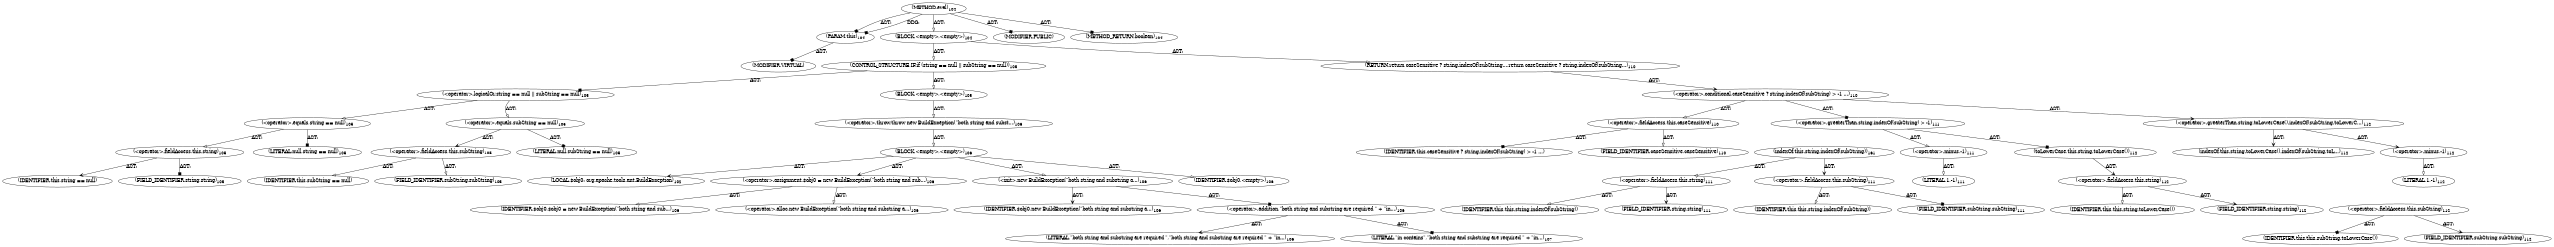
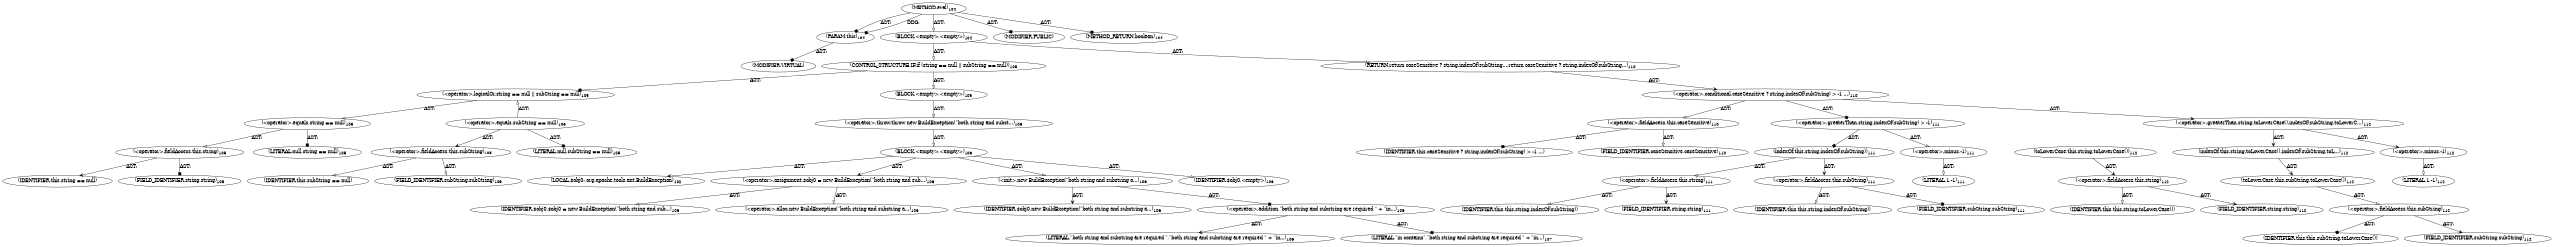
edge "(<operator>.logicalOr,string == null || subString == null)" -> "(<operator>.equals,subString == null)": reversed
edge "(<operator>.greaterThan,string.indexOf(subString) > -1)" -> "(toLowerCase,this.string.toLowerCase())": now "(<operator>.greaterThan,string.indexOf(subString) > -1)" -> "(indexOf,this.string.indexOf(subString))"
node "(indexOf,this.string.indexOf(subString))": text "161" -> "111"
node "(toLowerCase,this.subString.toLowerCase())": added
